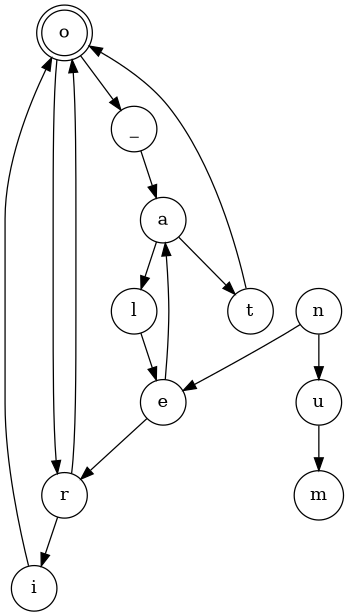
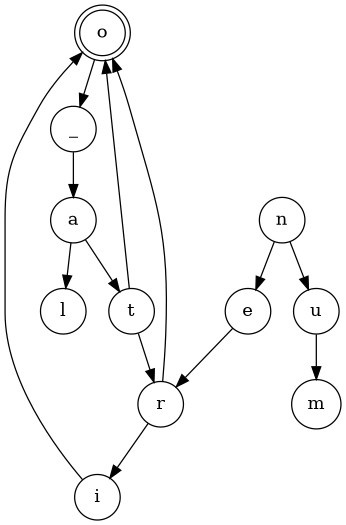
edge "o" -> "r": now "t" -> "r"
edge "e" -> "a": removed
edge "l" -> "e": removed
